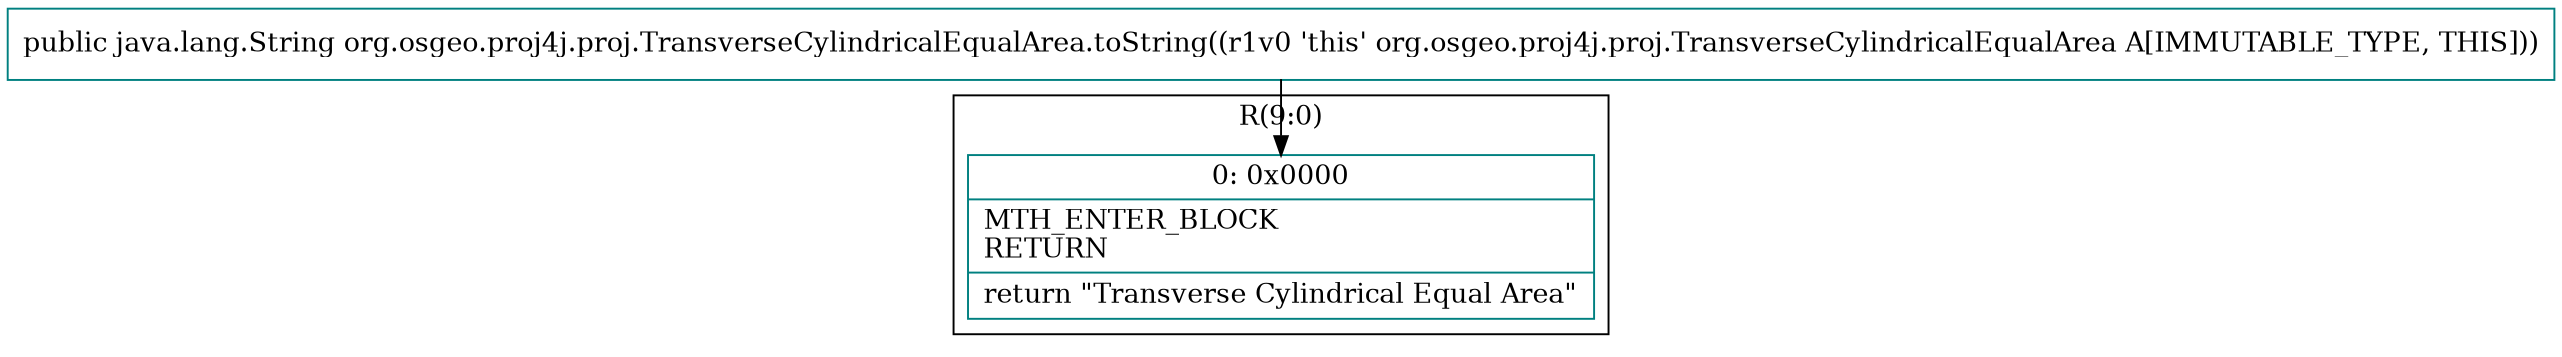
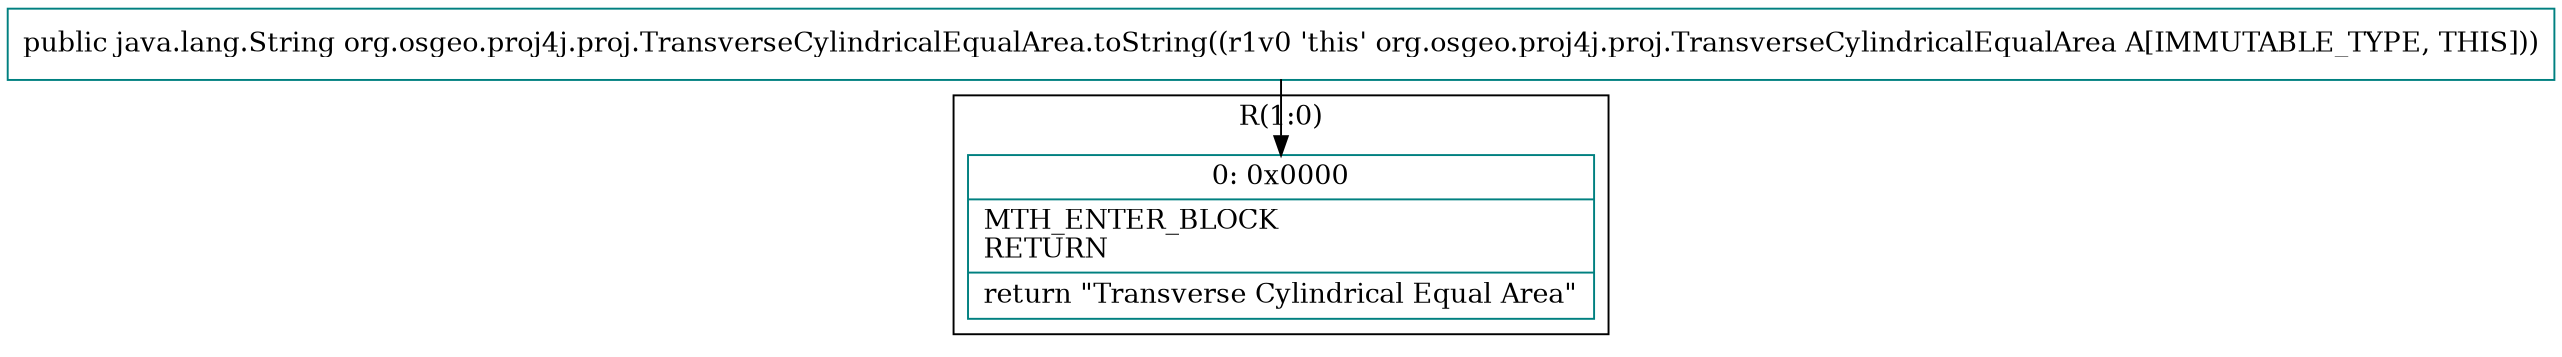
cluster "R(9:0)": label "R(9:0)" -> "R(1:0)"
